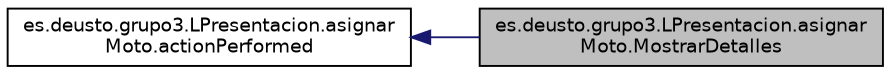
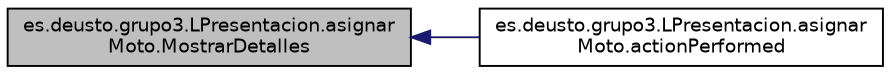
edge "es.deusto.grupo3.LPresentacion.asignar Moto.MostrarDetalles" -> "es.deusto.grupo3.LPresentacion.asignar Moto.actionPerformed": reversed
